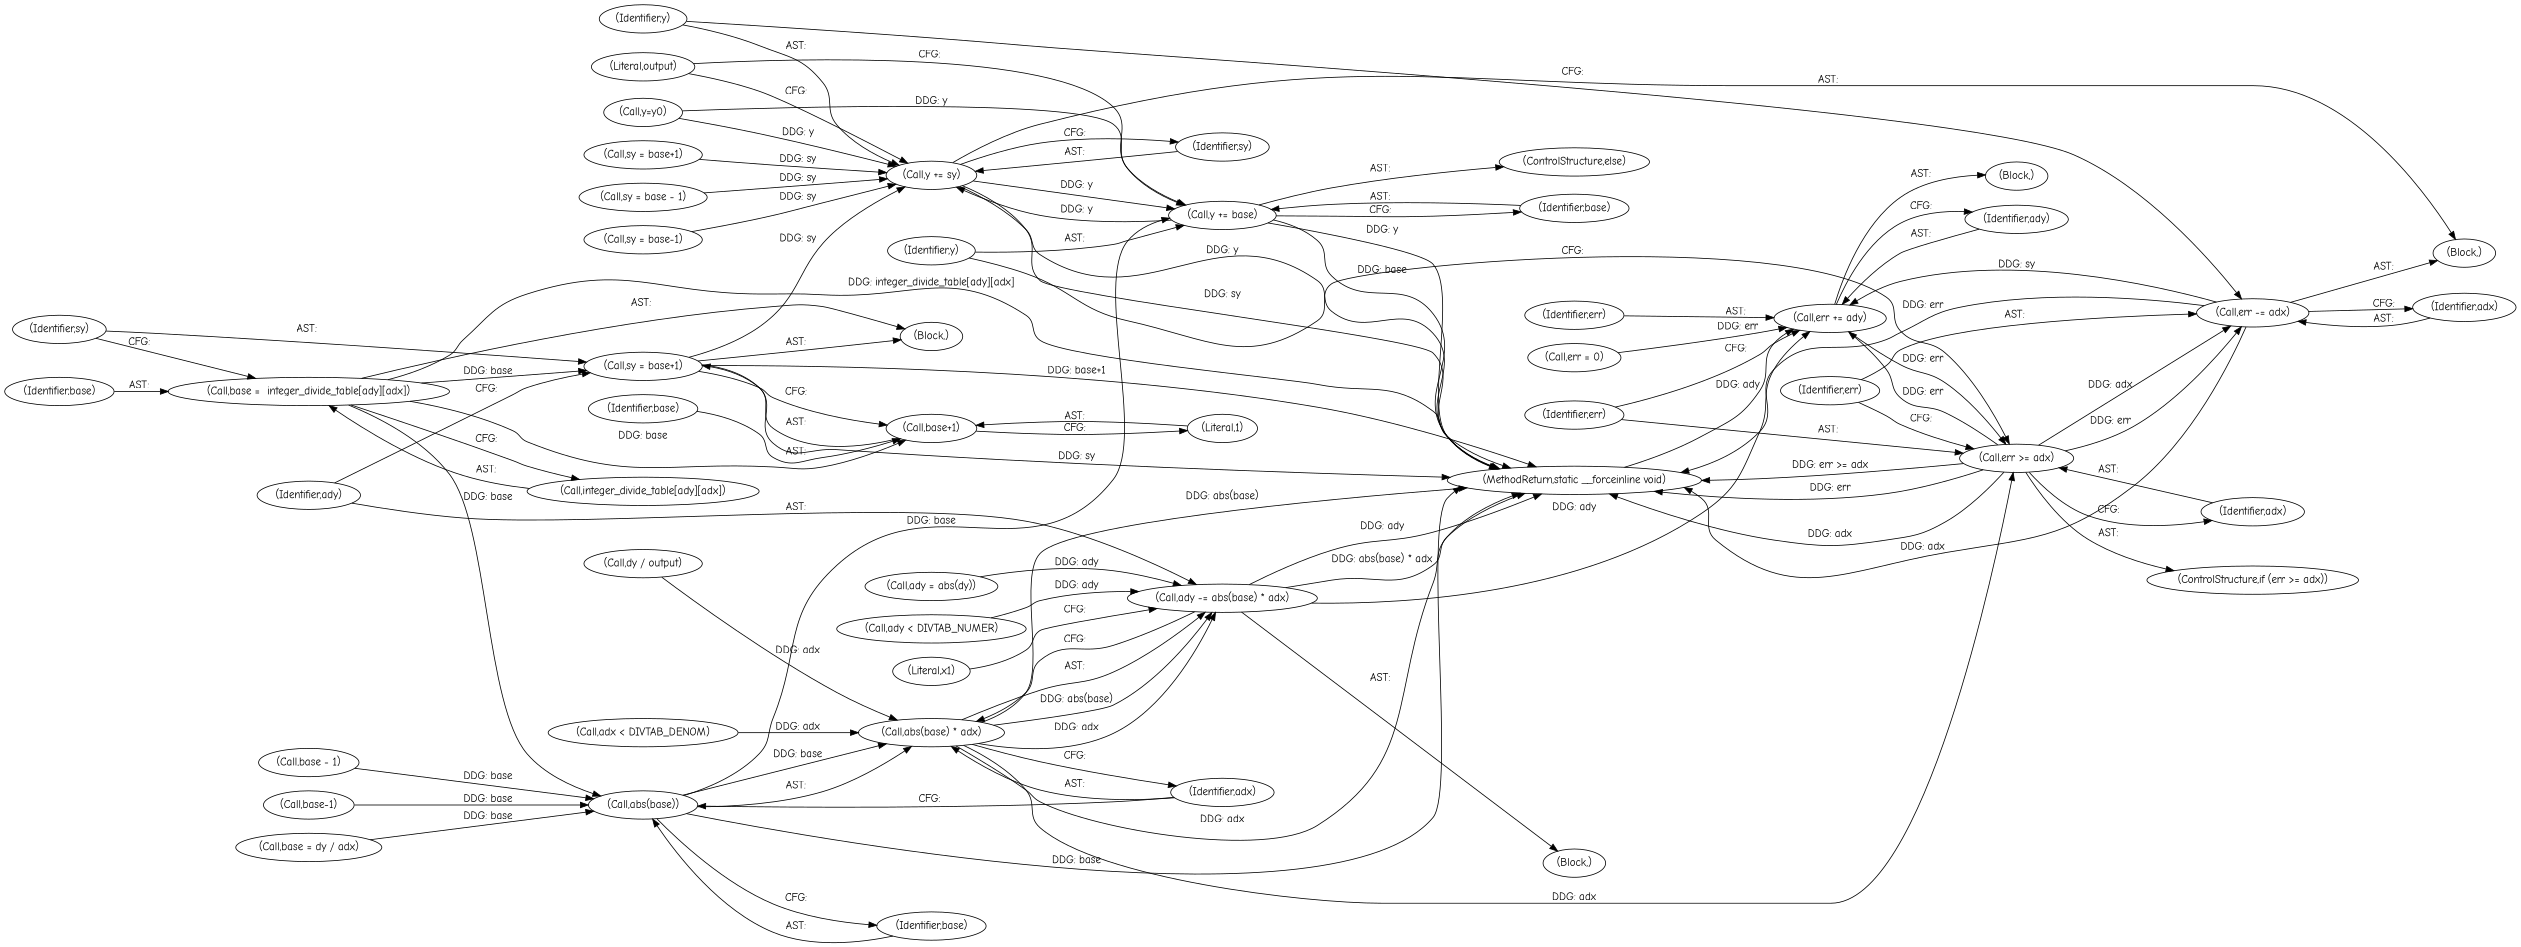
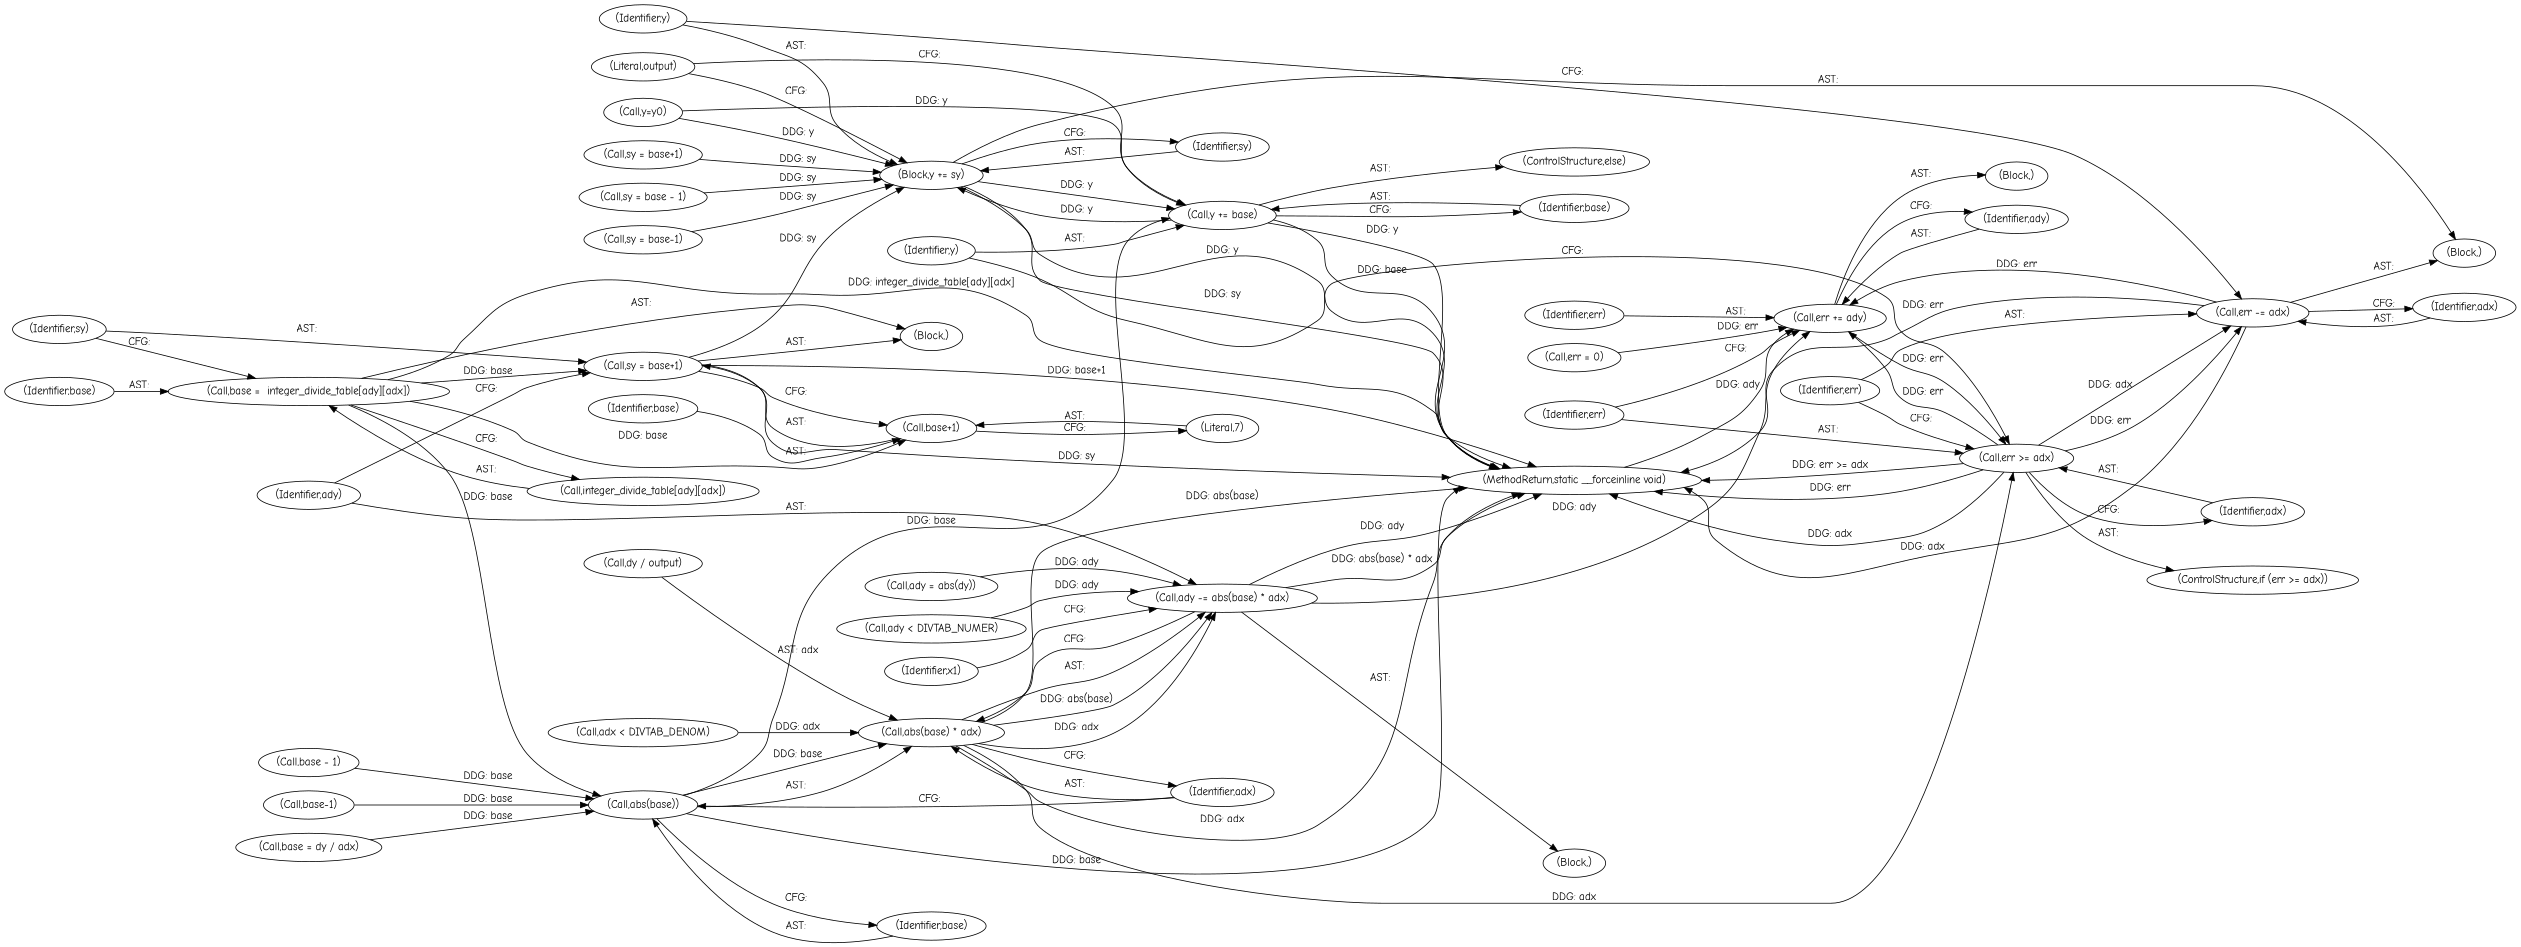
node "(Call,y += sy)": label "(Call,y += sy)" -> "(Block,y += sy)"
edge "(Call,err -= adx)" -> "(Call,err += ady)": label "DDG: sy" -> "DDG: err"
node "(Literal,1)": label "(Literal,1)" -> "(Literal,7)"
edge "(Call,dy / output)" -> "(Call,abs(base) * adx)": label "DDG: adx" -> "AST: adx"
node "(Literal,x1)": label "(Literal,x1)" -> "(Identifier,x1)"
